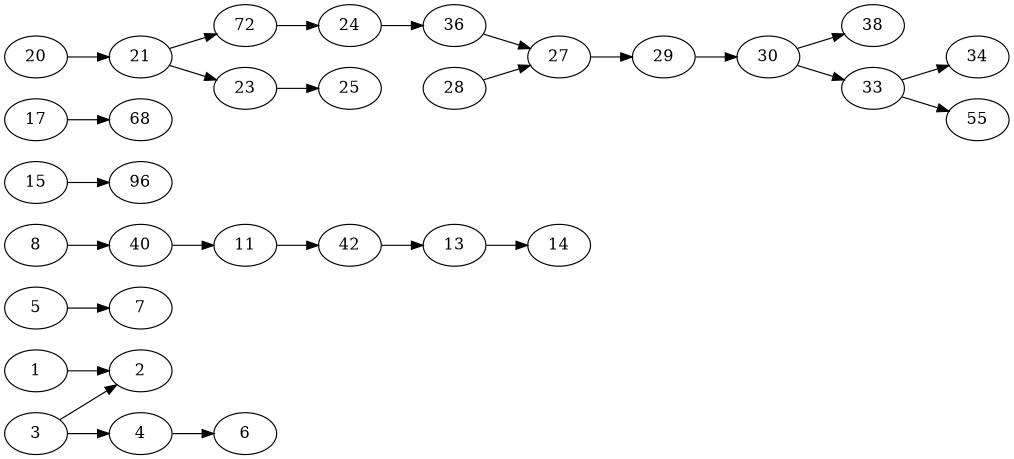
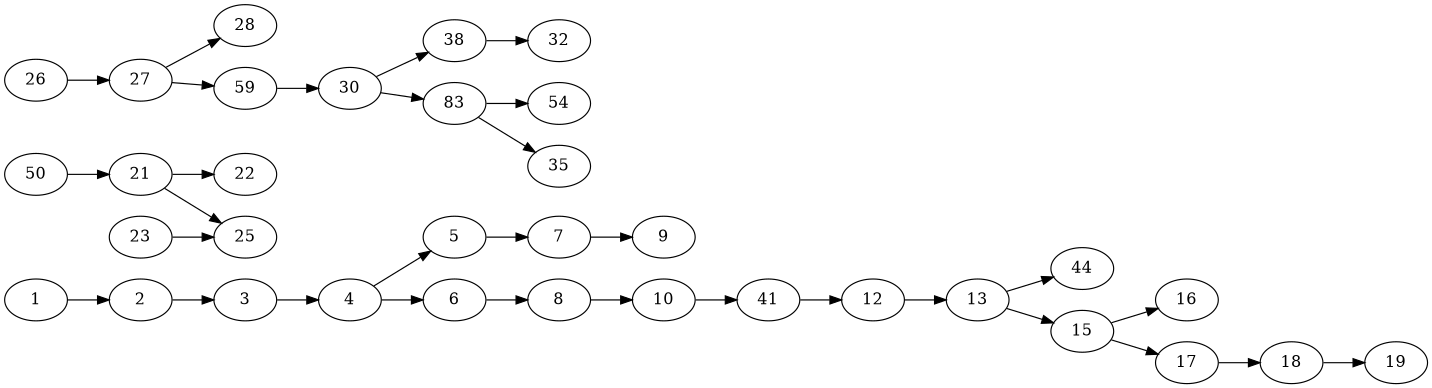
node "72": label "72" -> "22"
node "24": removed
node "36": label "36" -> "26"
node "32": added
node "20": label "20" -> "50"
node "29": label "29" -> "59"
node "34": label "34" -> "54"
edge "21" -> "23": now "21" -> "25"
edge "28" -> "27": reversed
node "33": label "33" -> "83"
node "68": label "68" -> "18"
node "55": label "55" -> "35"
node "96": label "96" -> "16"
node "9": added
node "40": label "40" -> "10"
node "11": label "11" -> "41"
node "42": label "42" -> "12"
node "14": label "14" -> "44"
edge "4" -> "5": added
edge "6" -> "8": added
edge "13" -> "15": added
edge "15" -> "17": added
node "19": added
edge "3" -> "2": reversed
